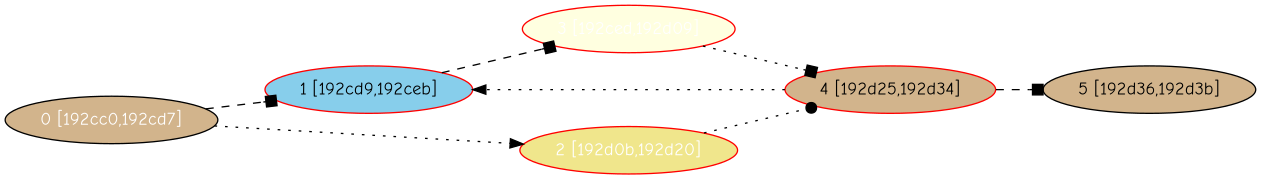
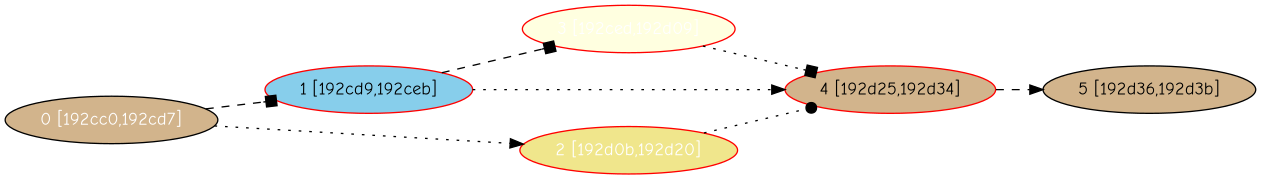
edge "4 [192d25,192d34]" -> "1 [192cd9,192ceb]": reversed
edge "4 [192d25,192d34]" -> "5 [192d36,192d3b]": arrowhead box -> normal
